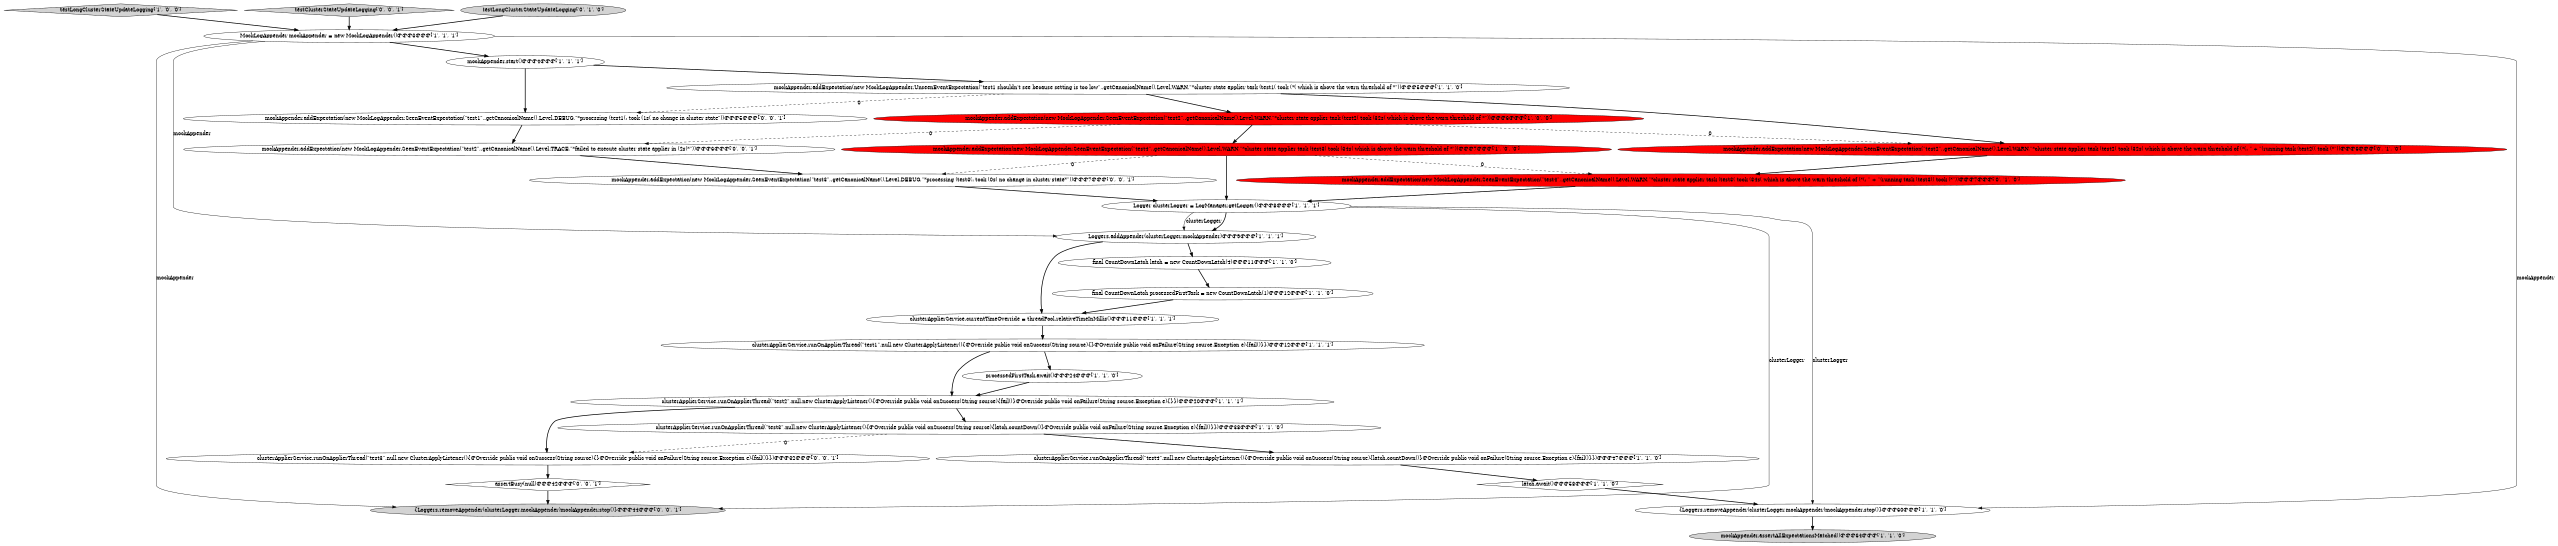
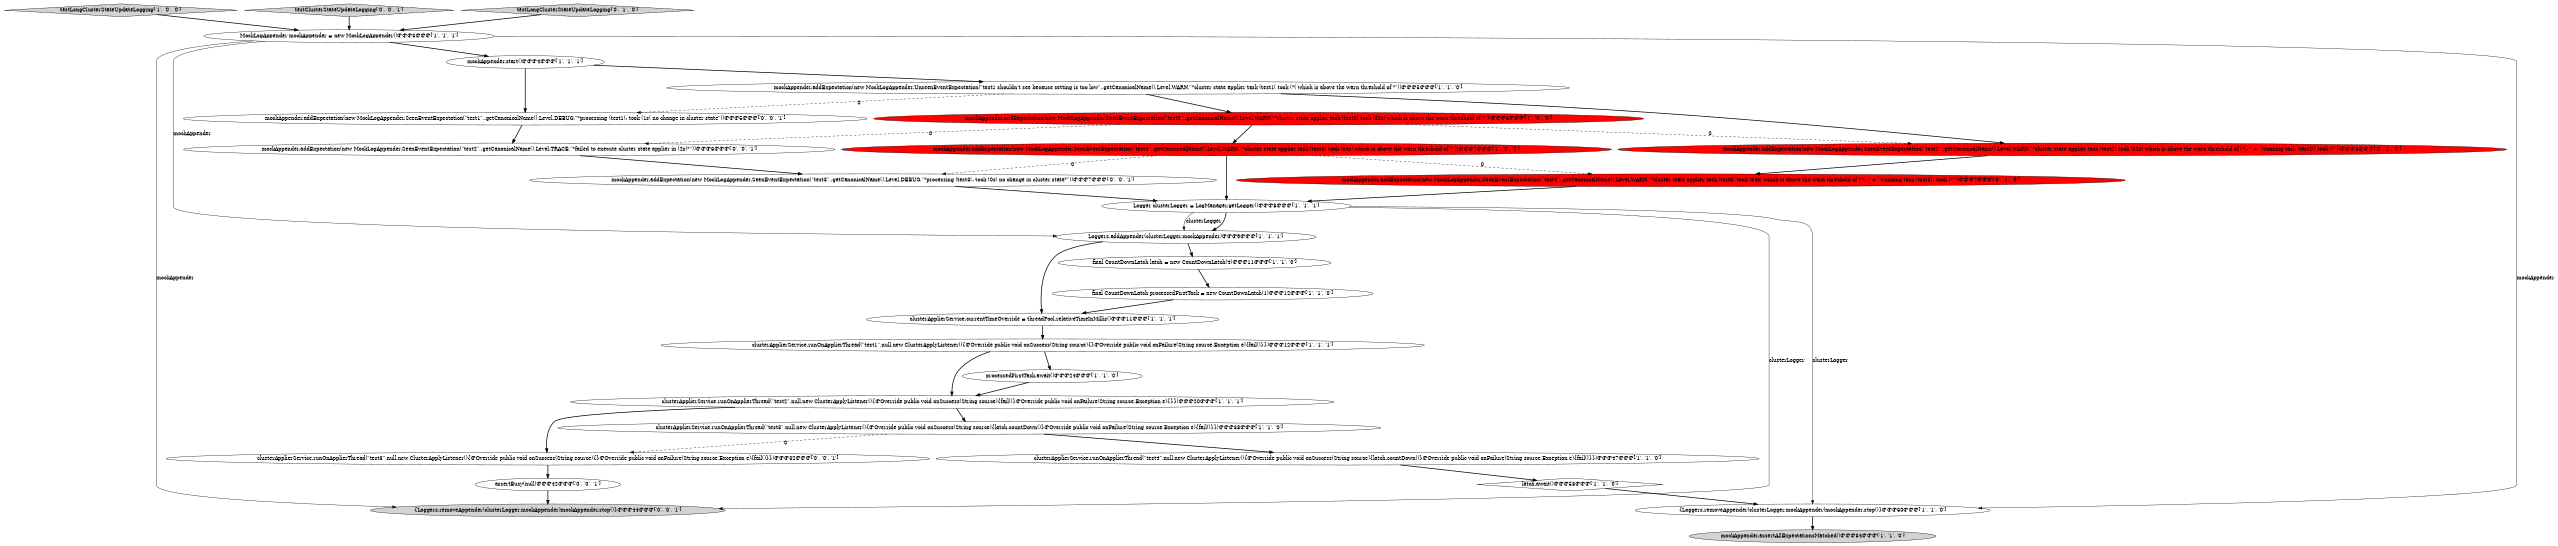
node "testLongClusterStateUpdateLogging['0', '1', '0']": shape ellipse -> diamond
node "assertBusy(null)@@@42@@@['0', '0', '1']": shape diamond -> ellipse
